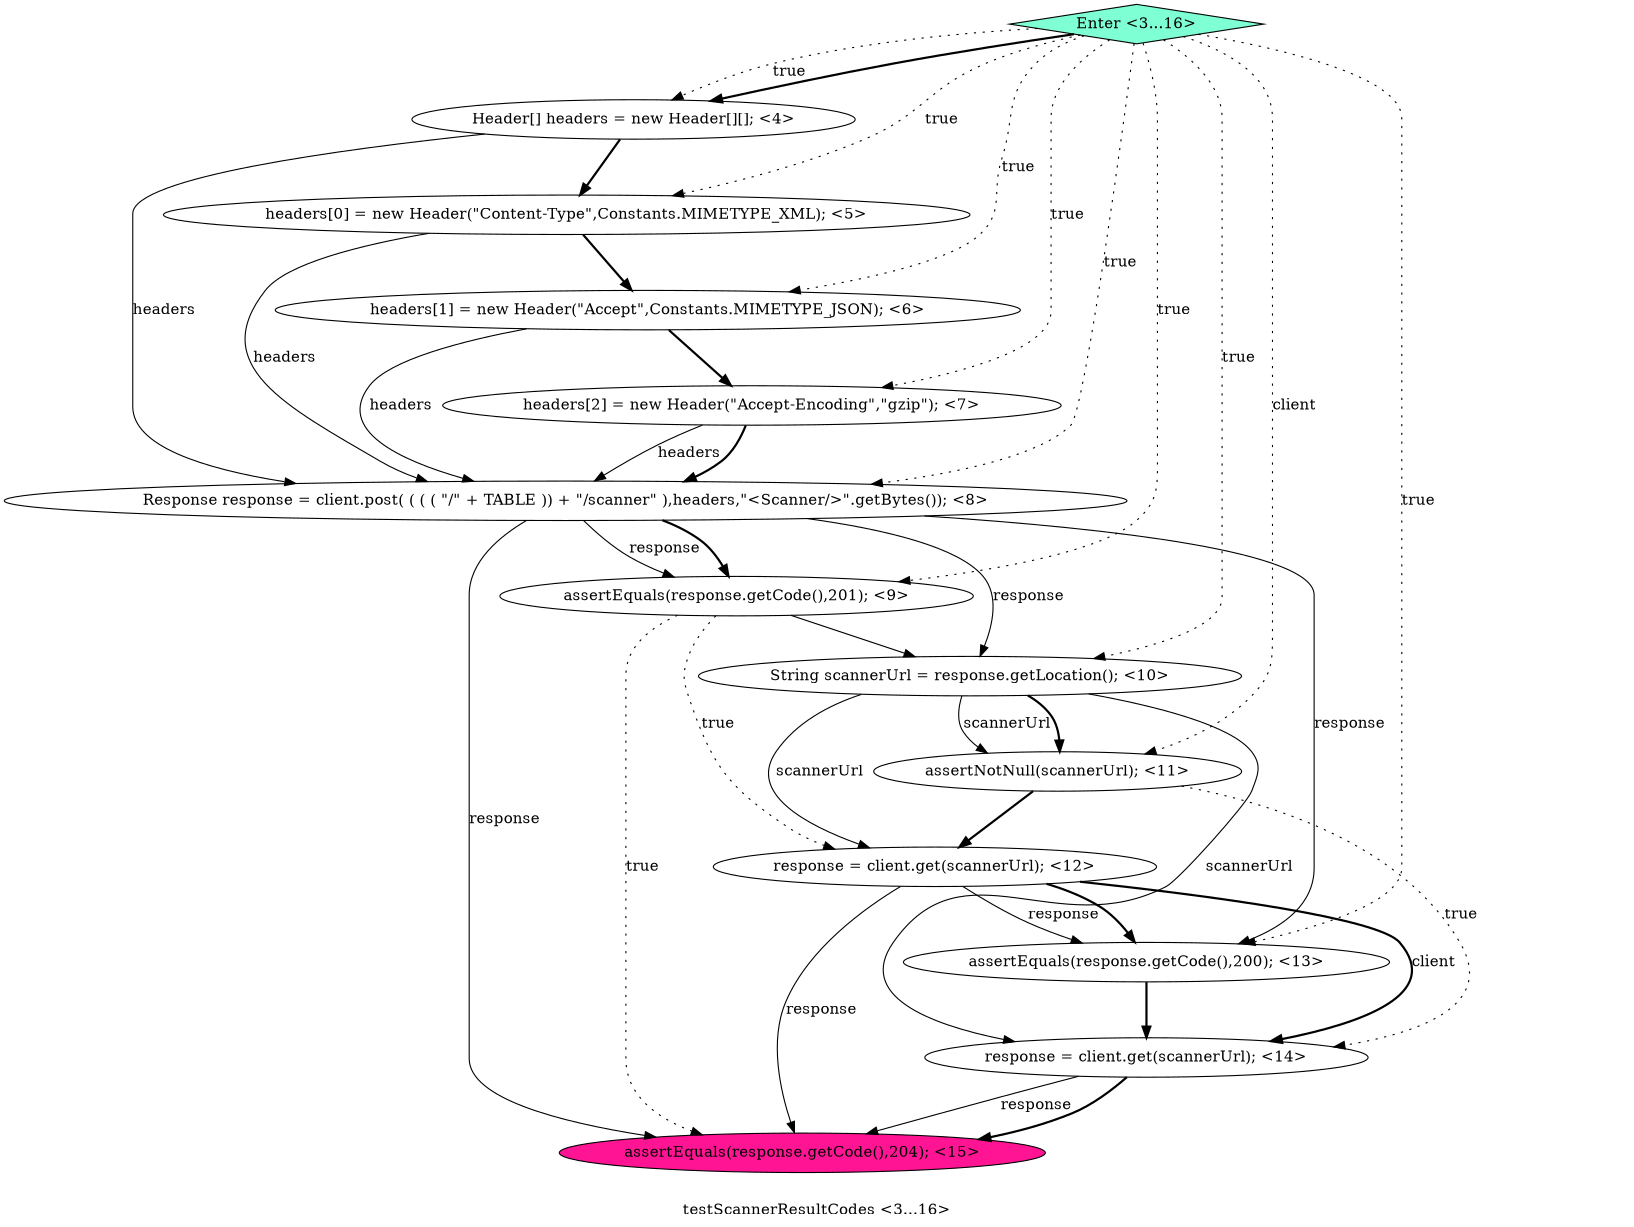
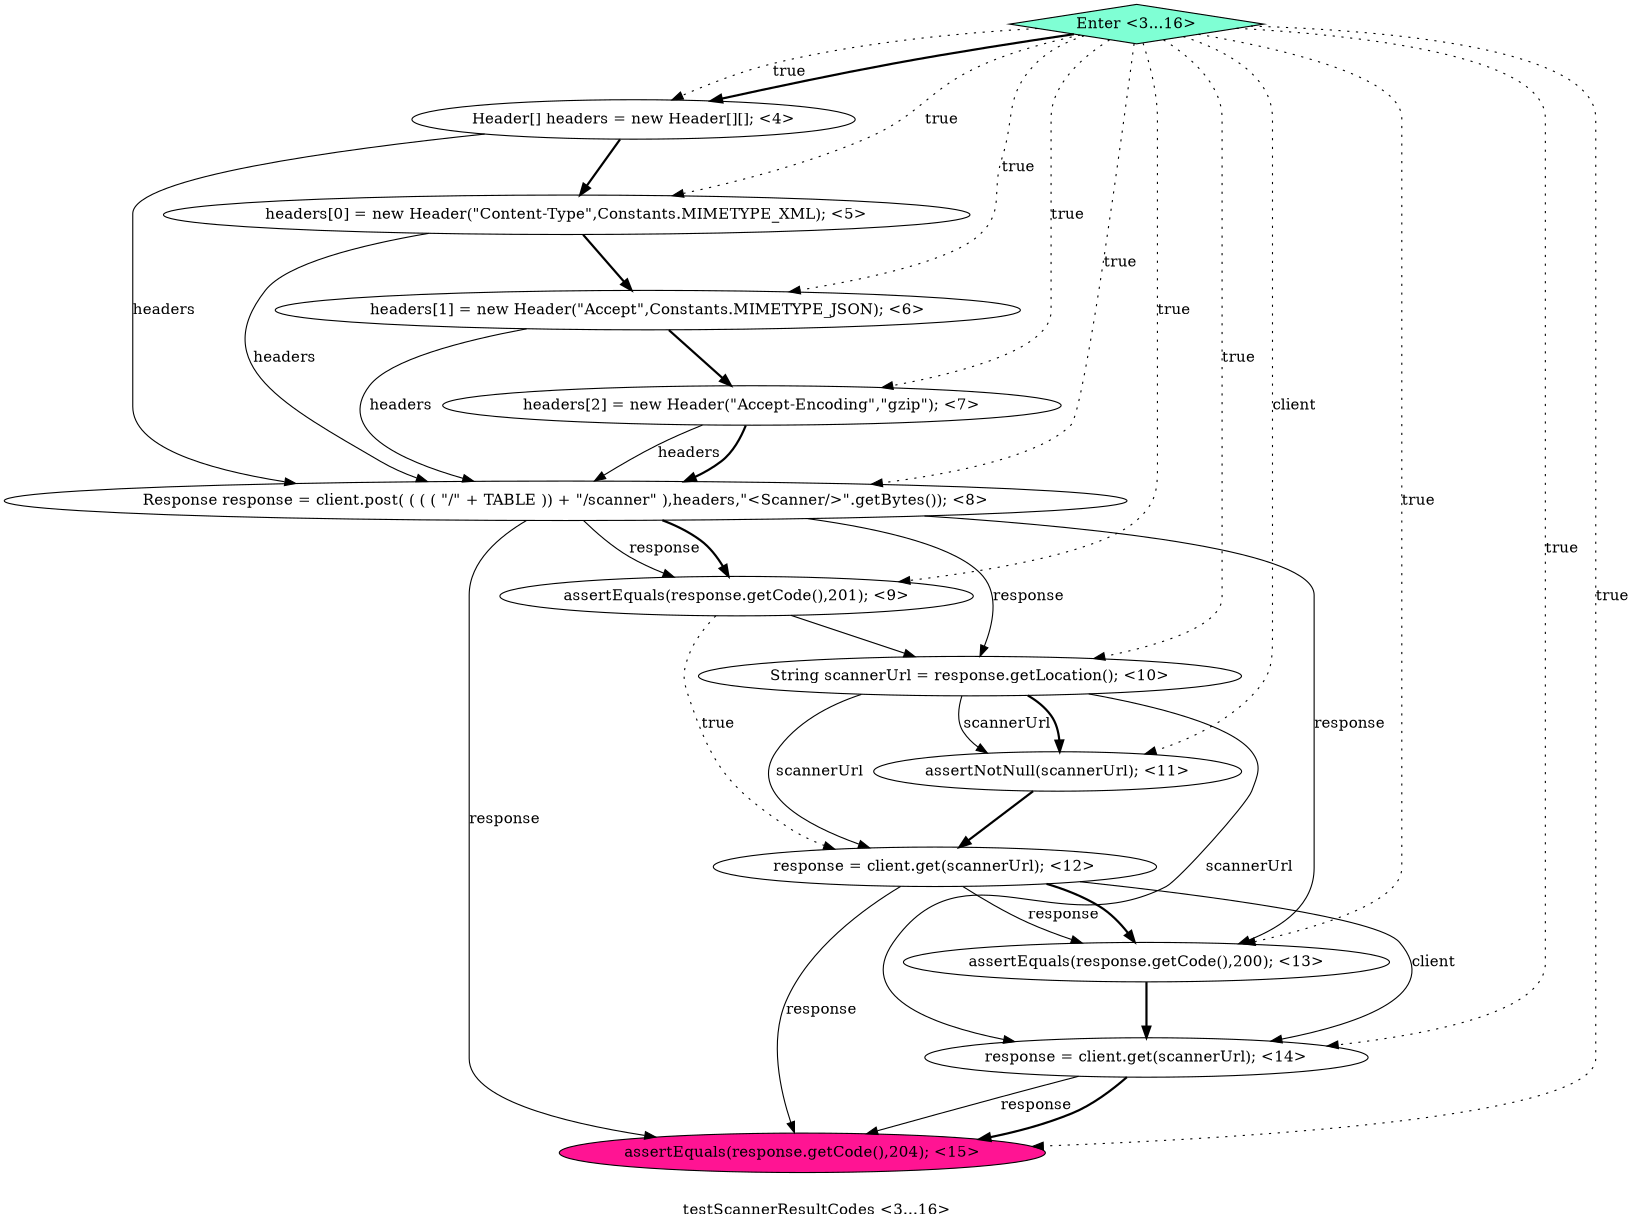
edge "assertEquals(response.getCode(),201); <9>" -> "assertEquals(response.getCode(),204); <15>": now "Enter <3...16>" -> "assertEquals(response.getCode(),204); <15>"
edge "assertNotNull(scannerUrl); <11>" -> "response = client.get(scannerUrl); <14>": now "Enter <3...16>" -> "response = client.get(scannerUrl); <14>"
edge "response = client.get(scannerUrl); <12>" -> "response = client.get(scannerUrl); <14>": style bold -> solid
